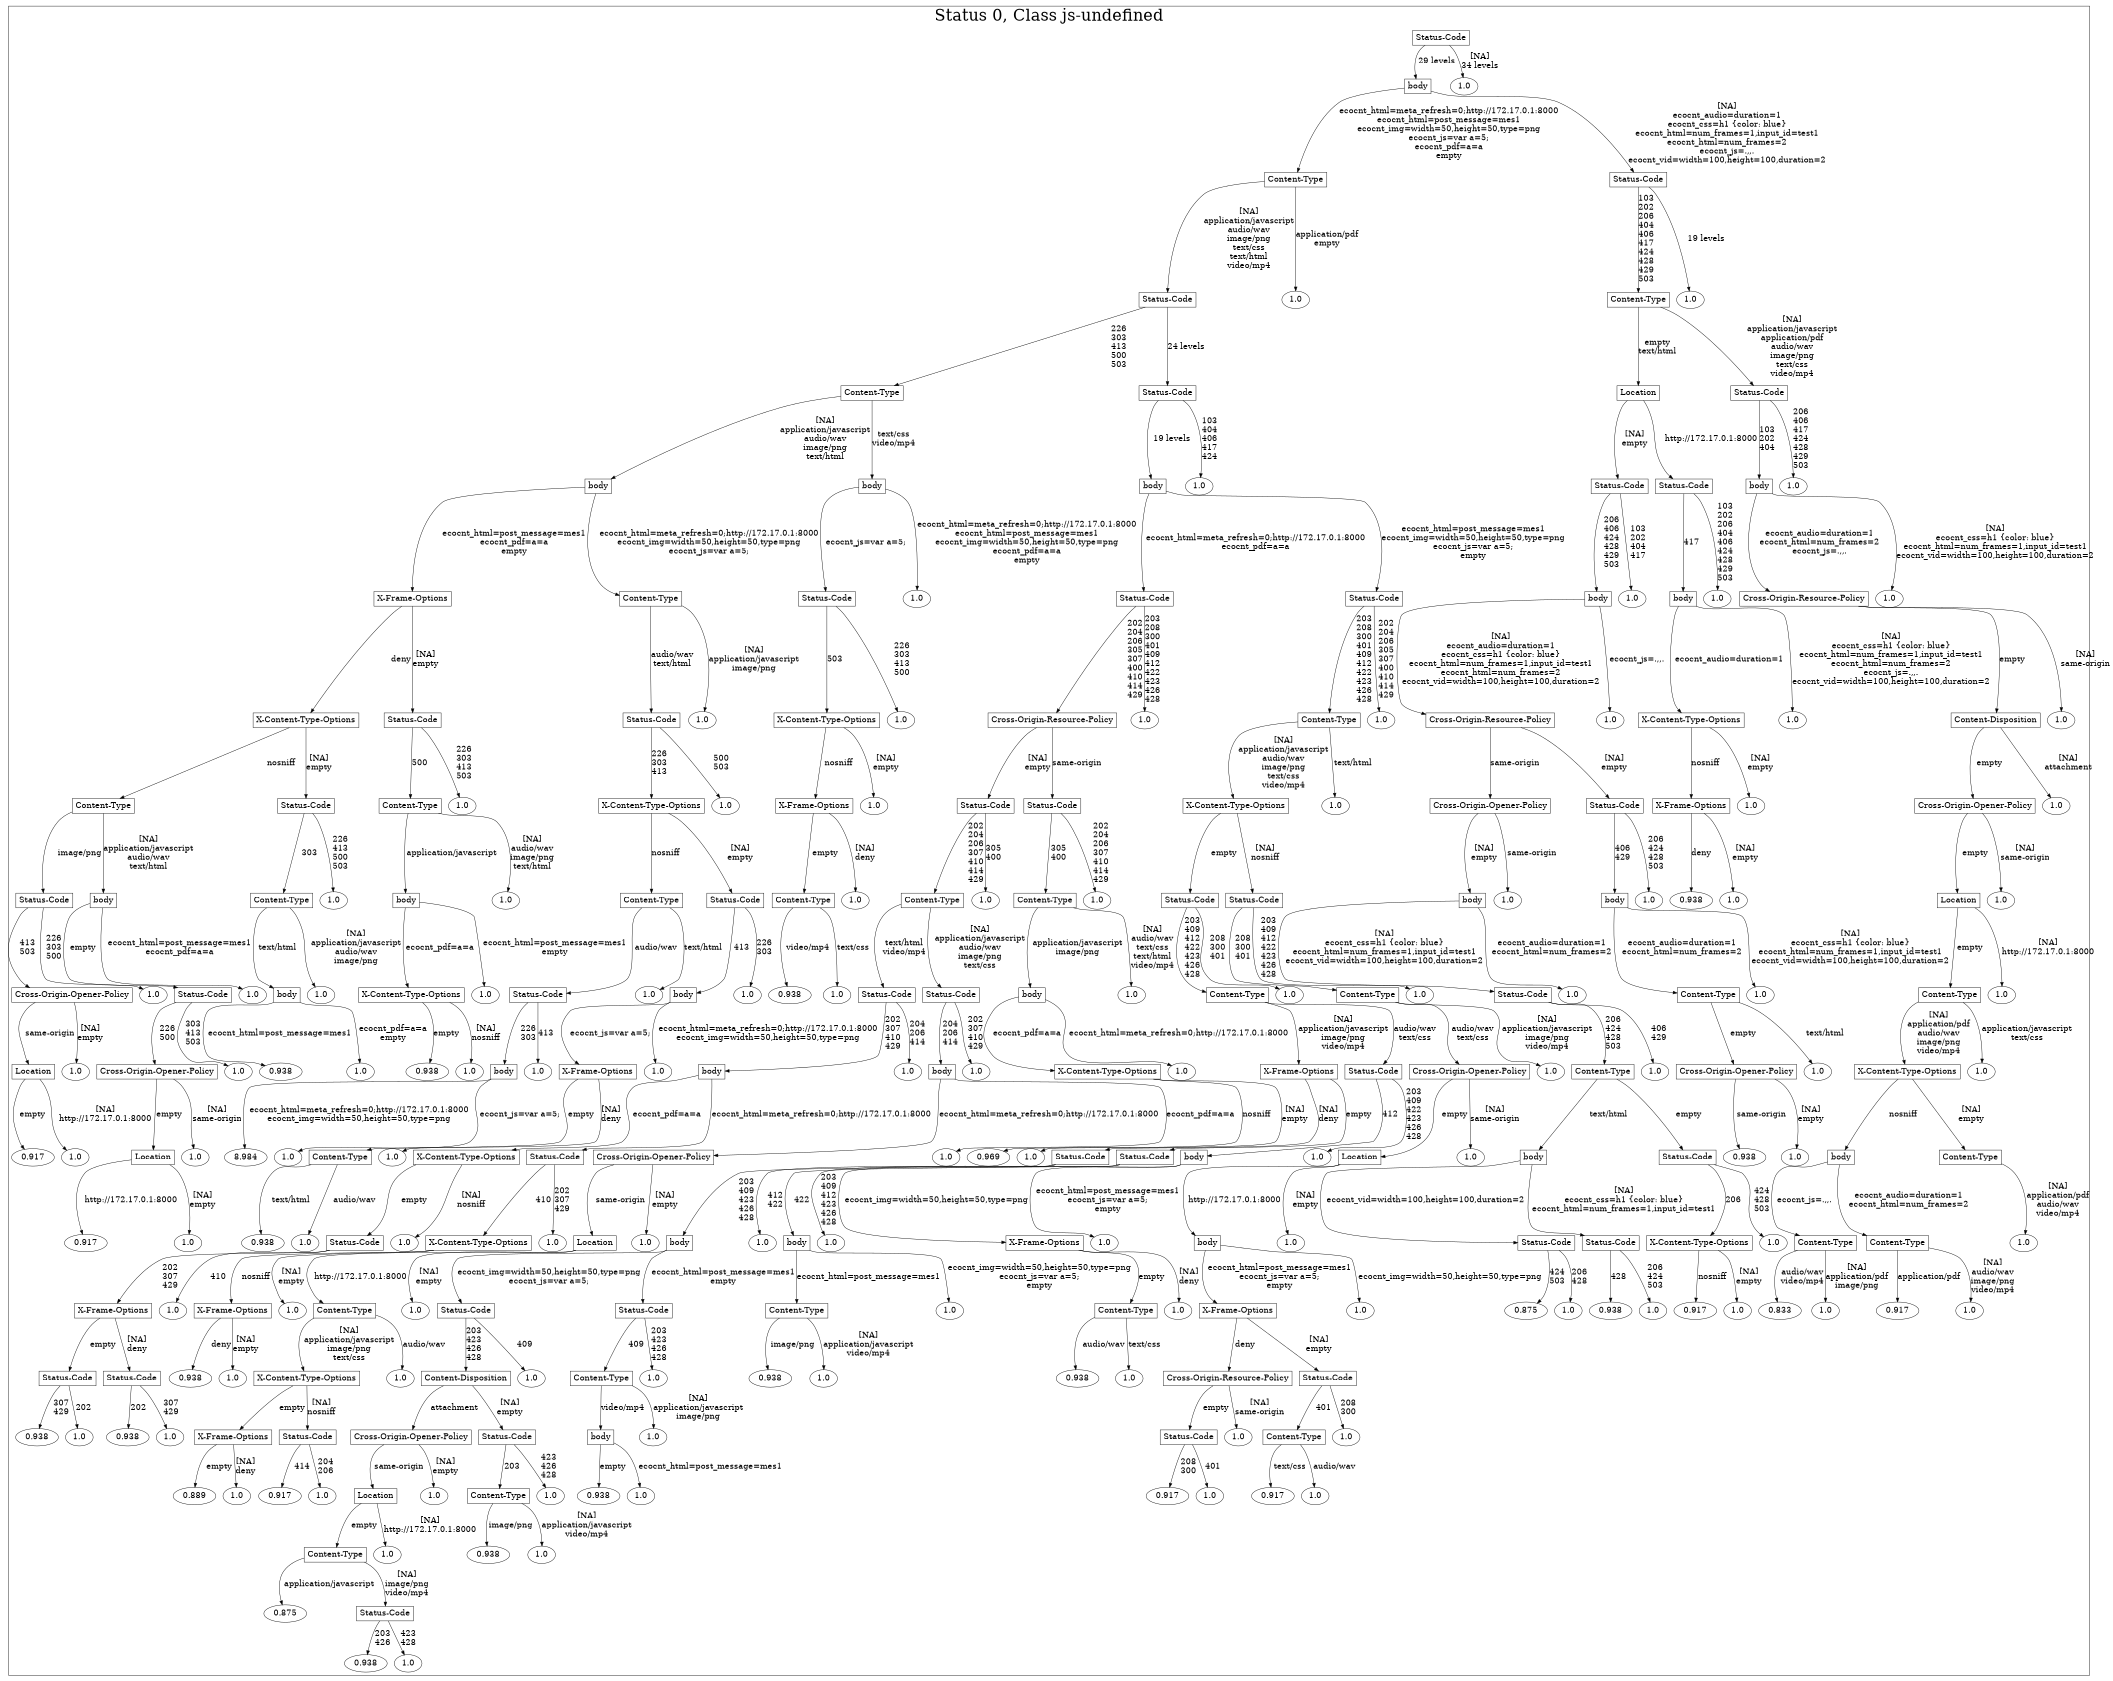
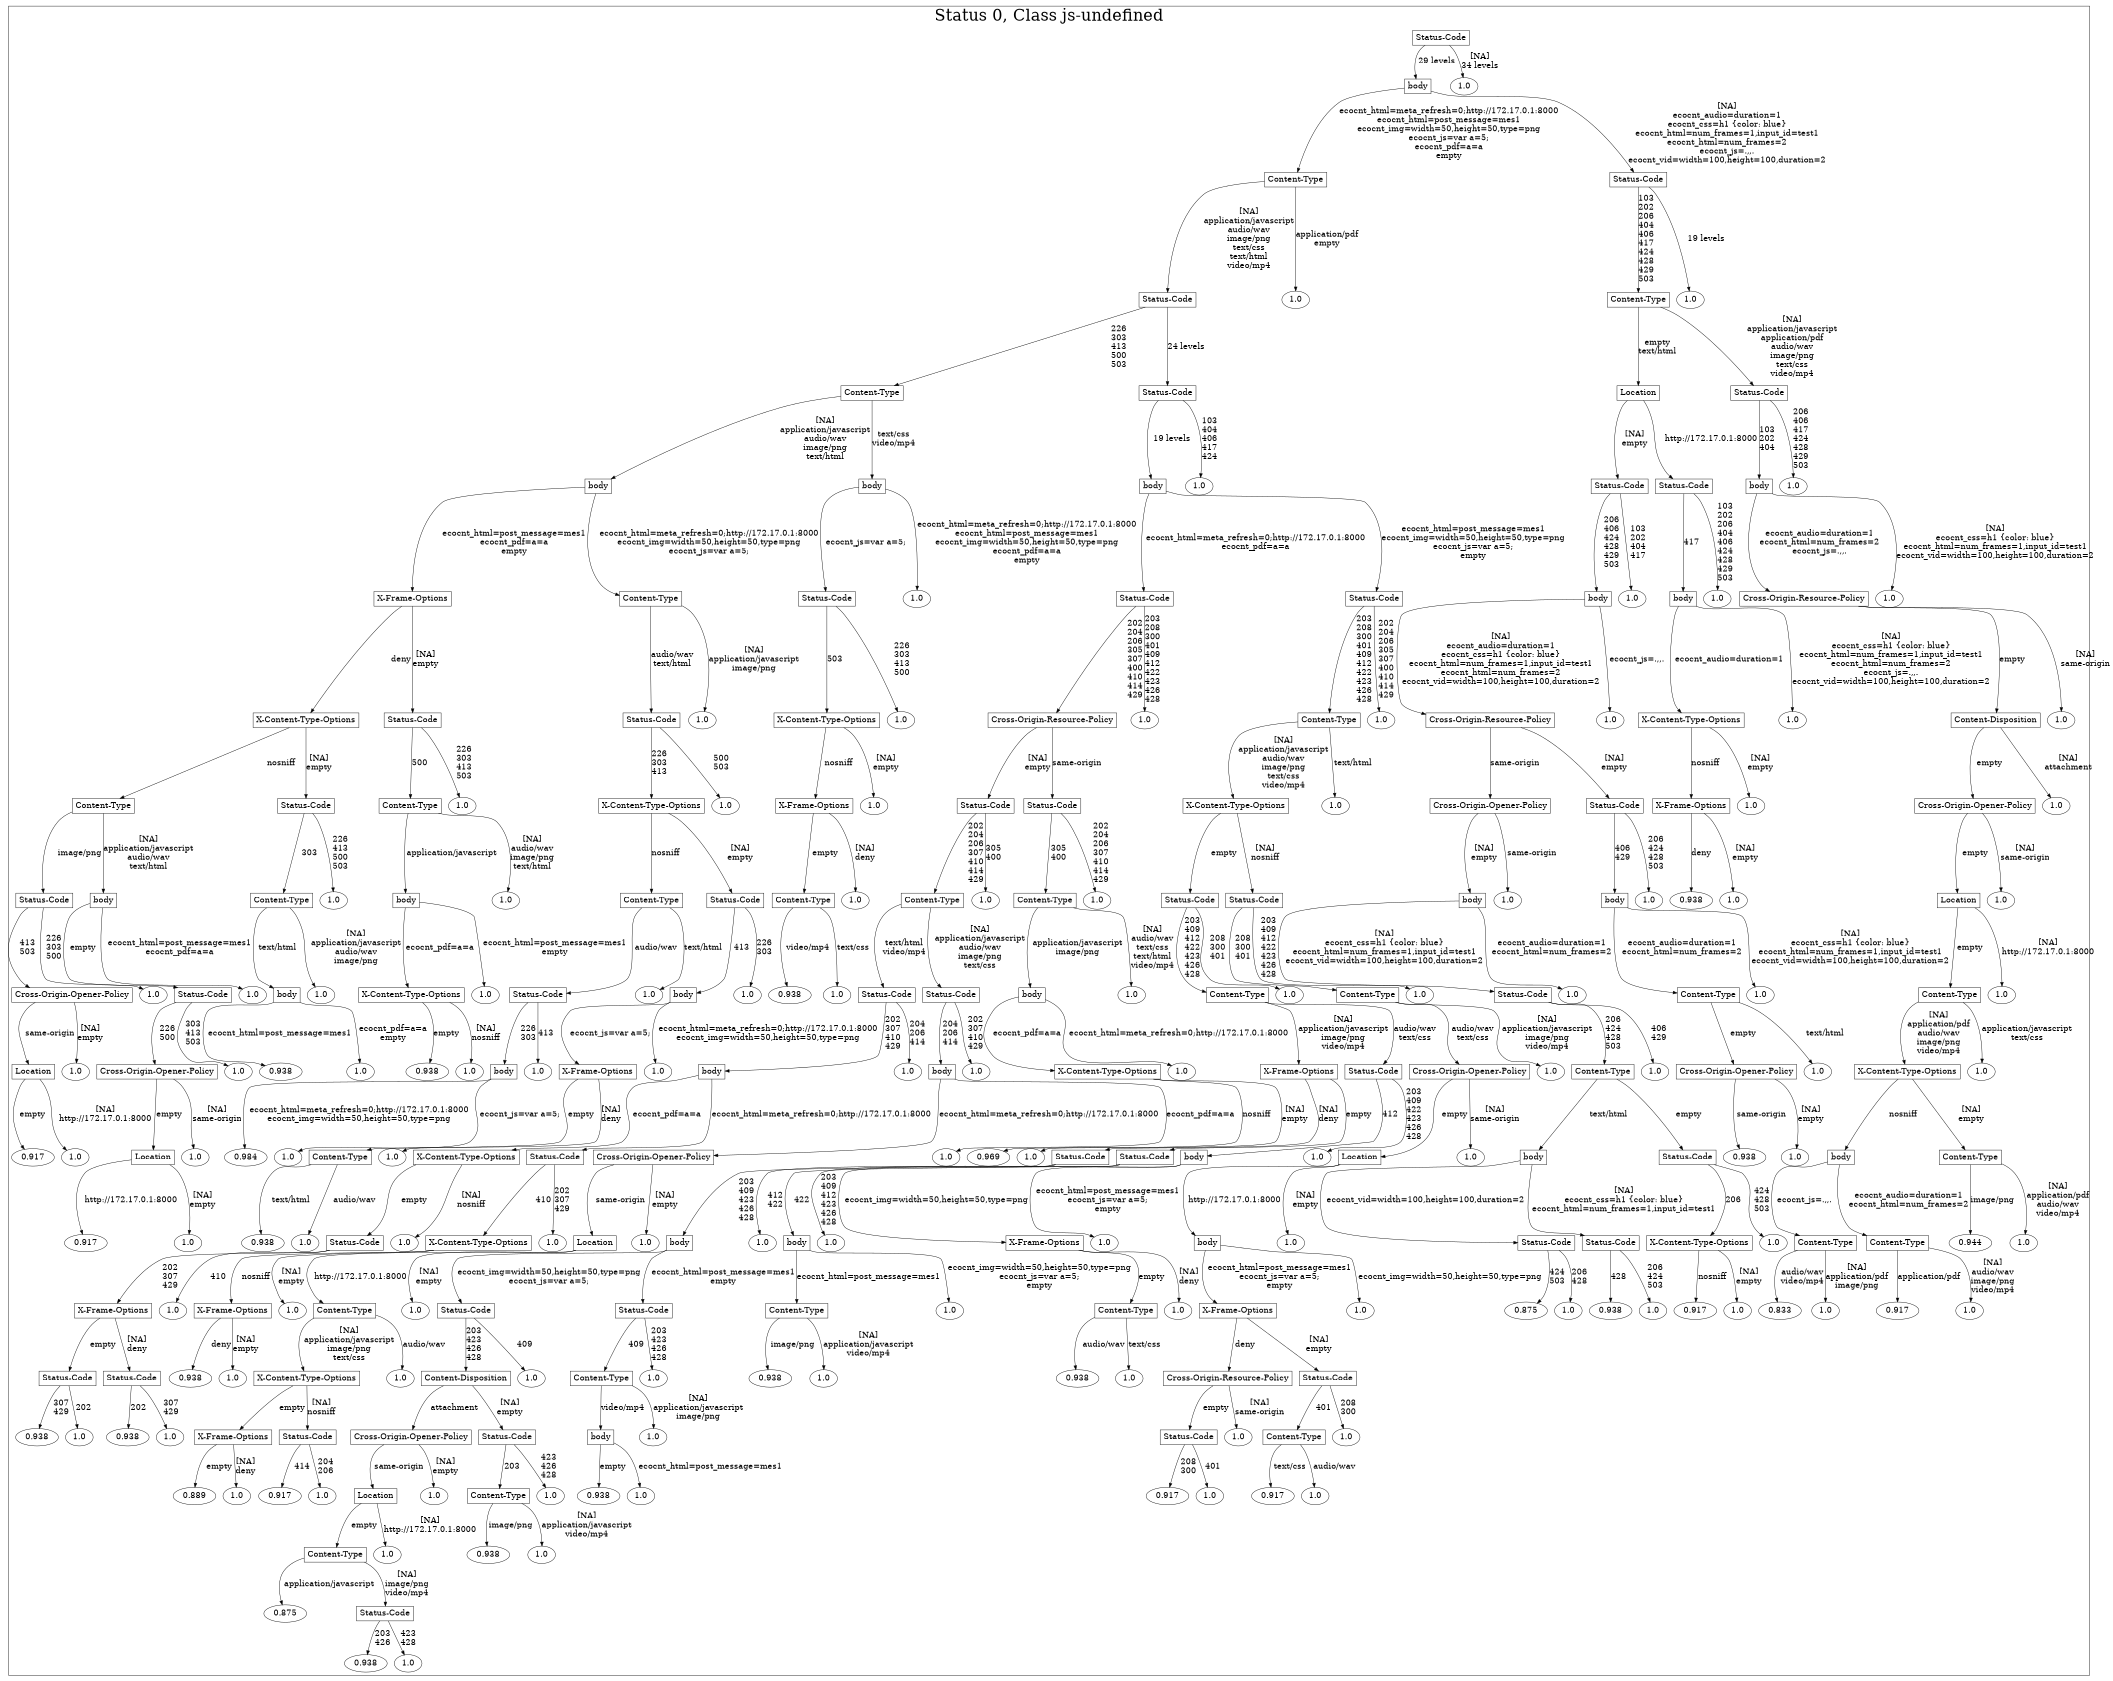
node "8.984": label "8.984" -> "0.984"
node "0.944": added
